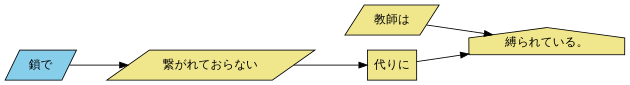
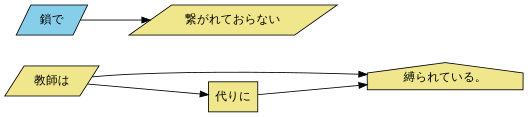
edge "繋がれておらない" -> "代りに": now "教師は" -> "代りに"
